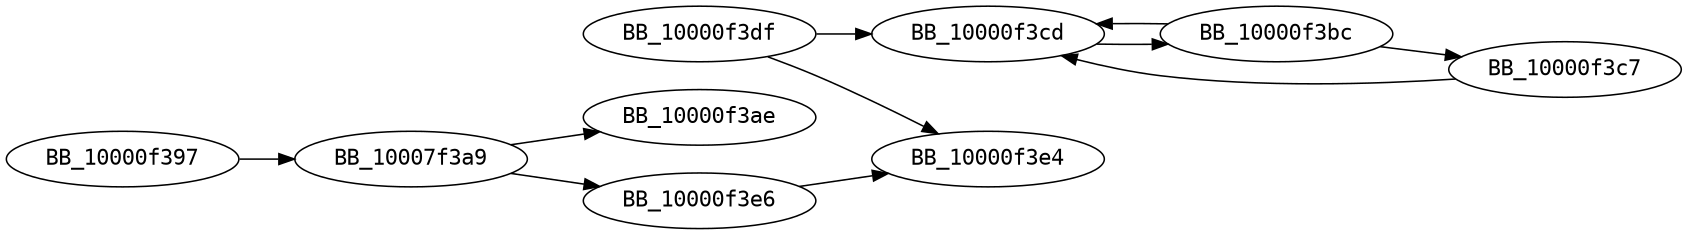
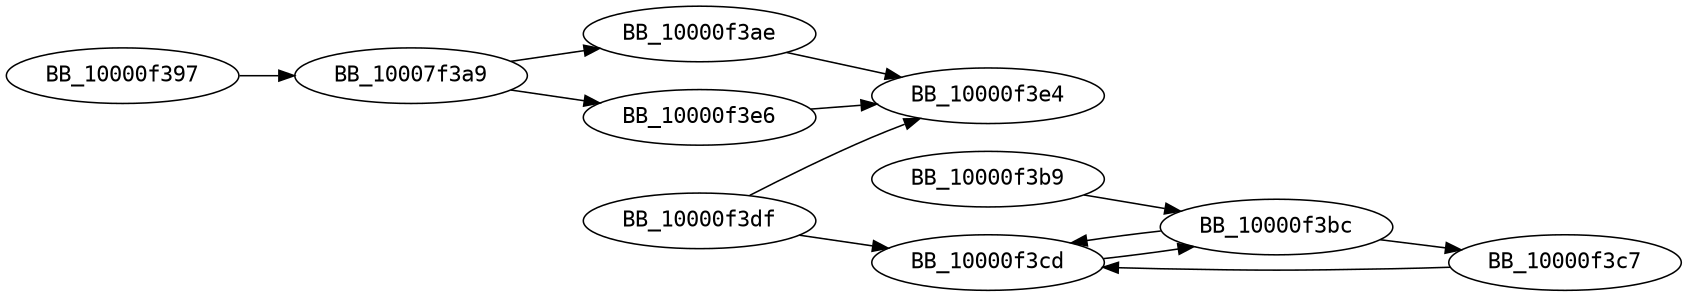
edge "BB_10000f3ae" -> "BB_10000f3e4": added
node "BB_10000f3b9": added
